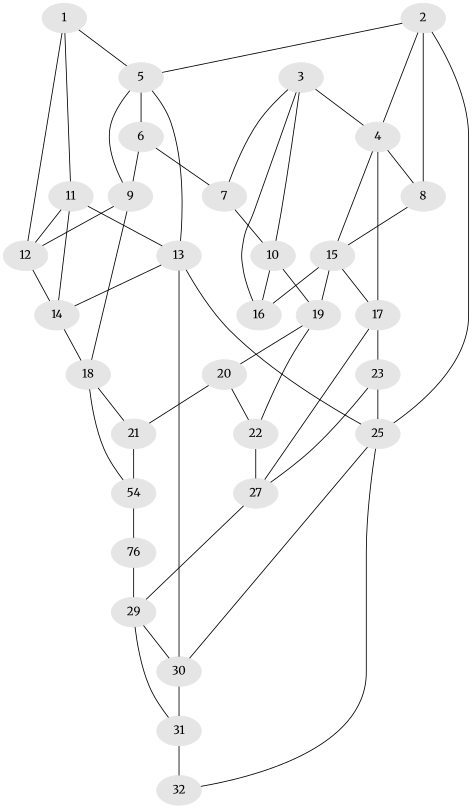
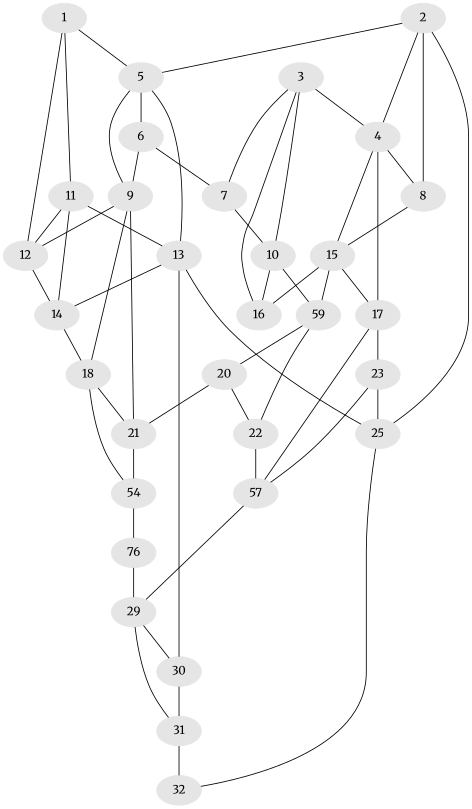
edge "9" -- "21": added
node "19": label "19" -> "59"
node "27": label "27" -> "57"
edge "25" -- "30": removed
